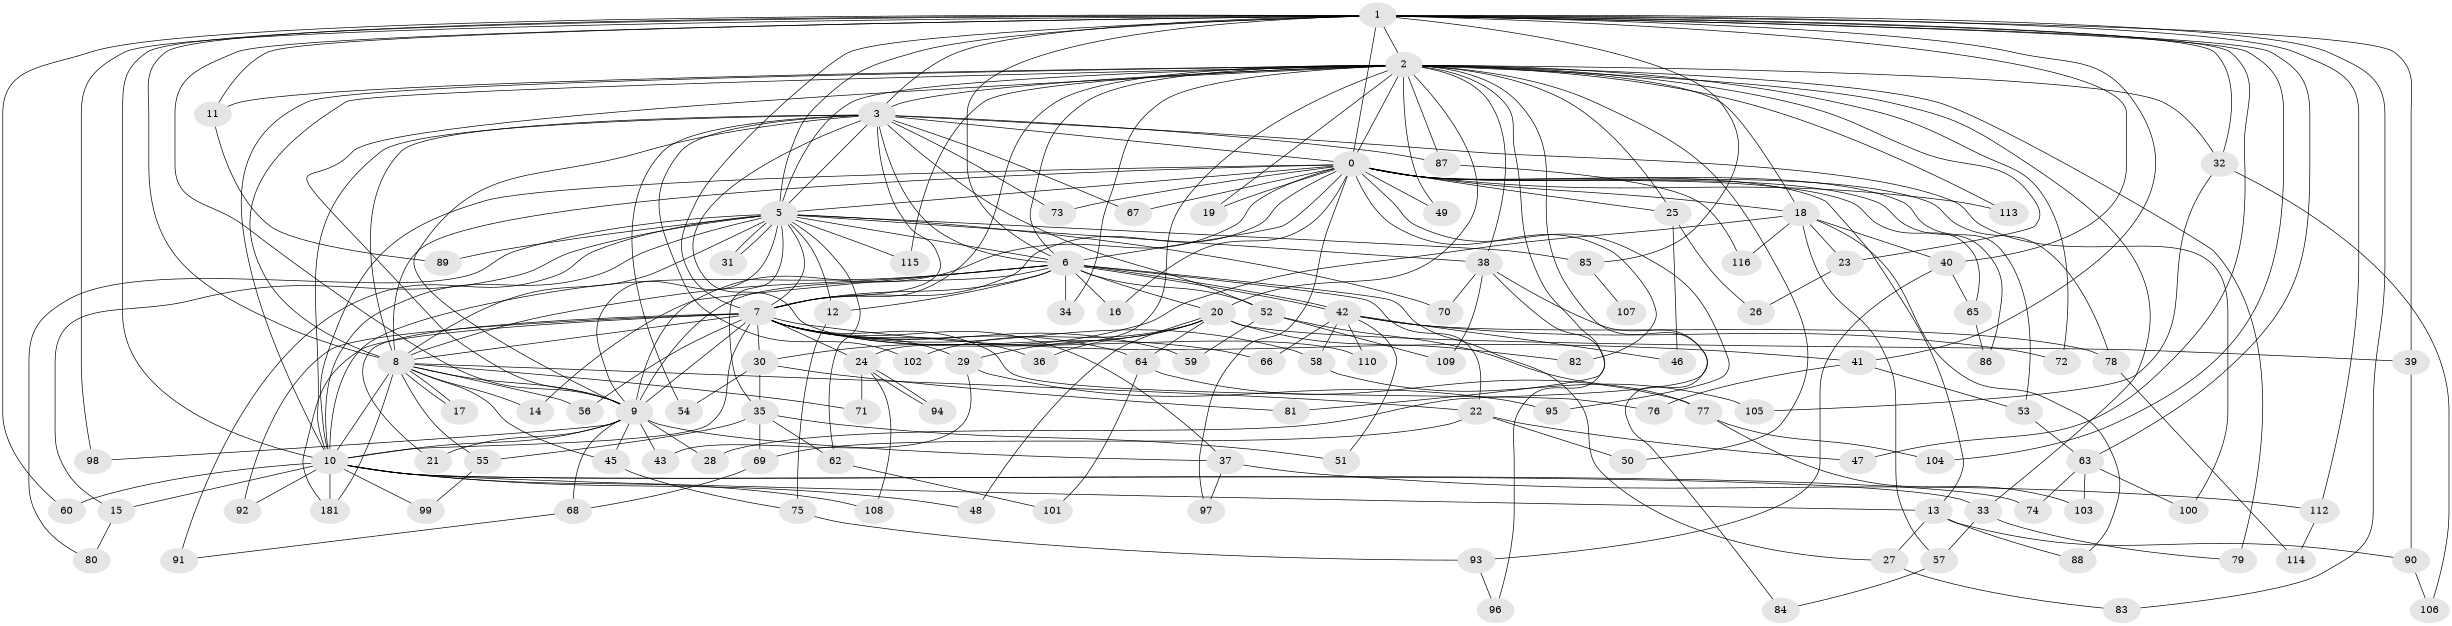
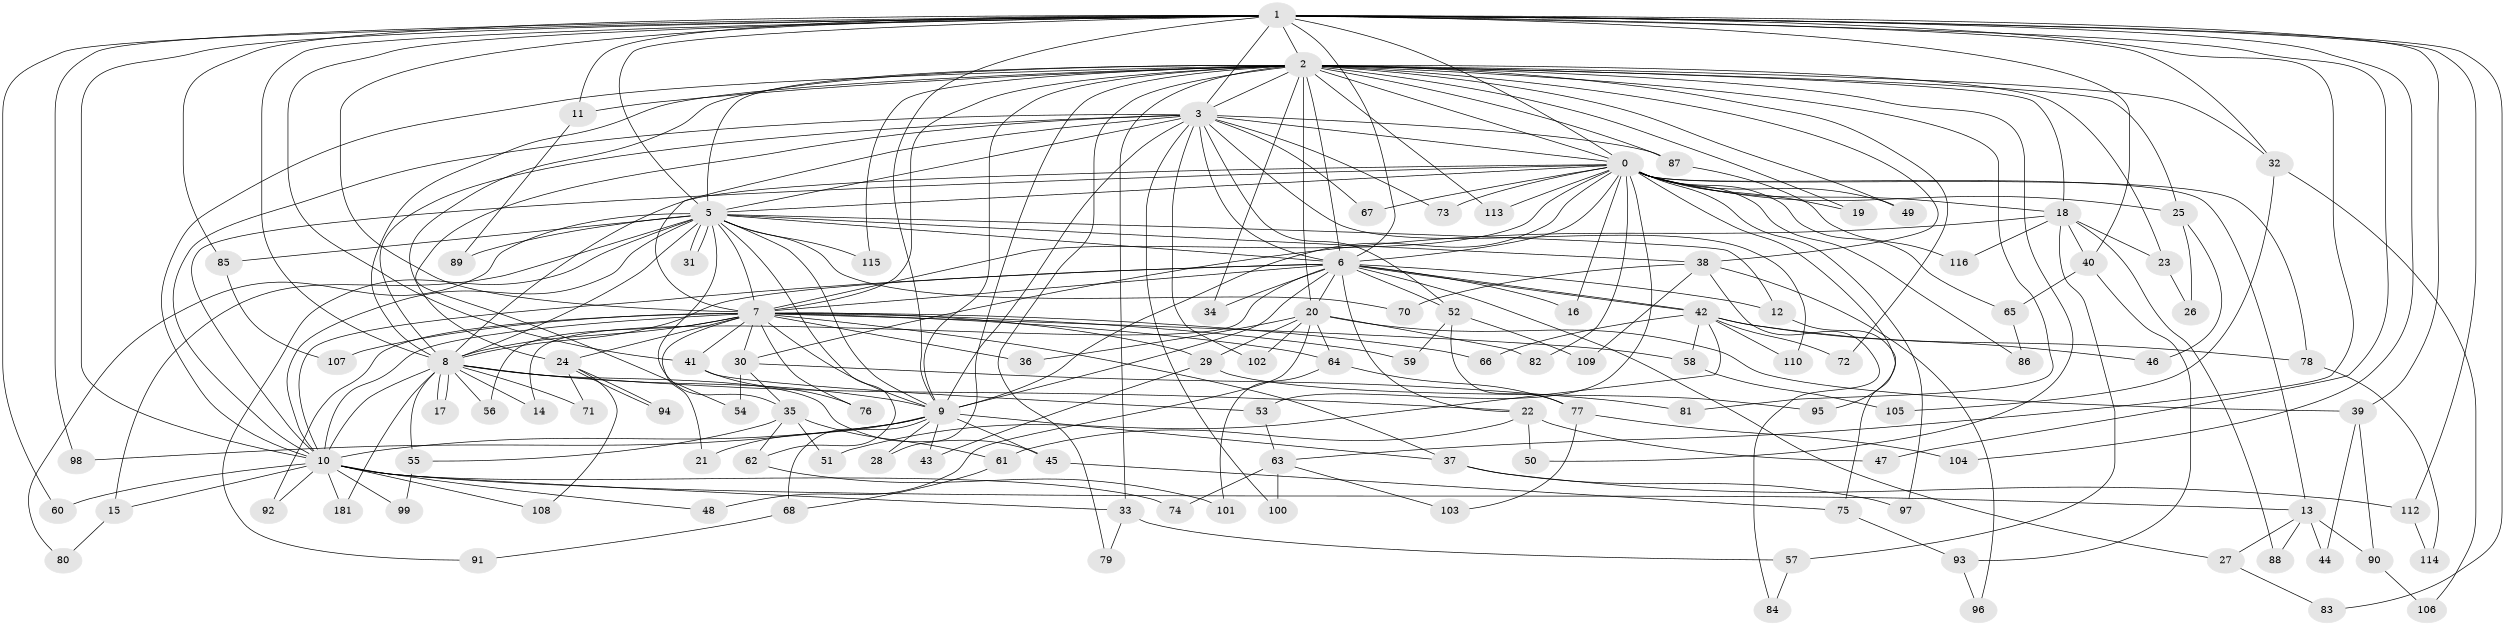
edge "7" -- "181": now "7" -- "107"
node "69": label "69" -> "61"
node "44": added
